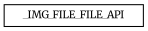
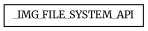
node "_IMG_FILE_FILE_API": label "_IMG_FILE_FILE_API" -> "_IMG_FILE_SYSTEM_API"
